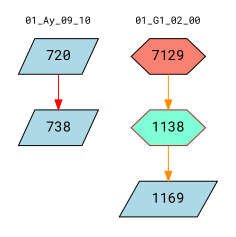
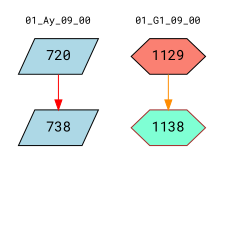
cluster "01_Ay_09_10": label "01_Ay_09_10" -> "01_Ay_09_00"
cluster "01_G1_02_00": label "01_G1_02_00" -> "01_G1_09_00"
node "7129": label "7129" -> "1129"
node "1169": removed
